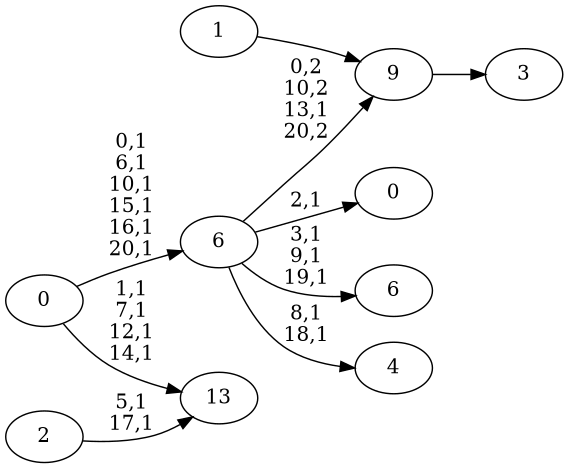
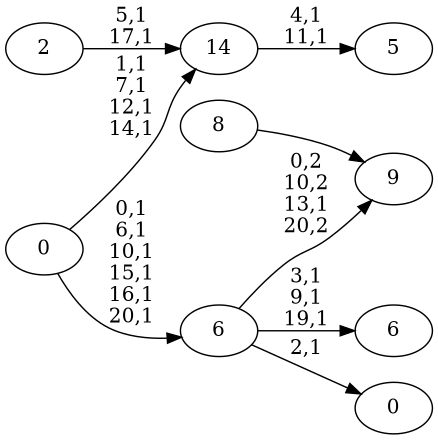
node "1": label "1" -> "8"
node "5": added
node "3": removed
node "4": removed
node "13": label "13" -> "14"
